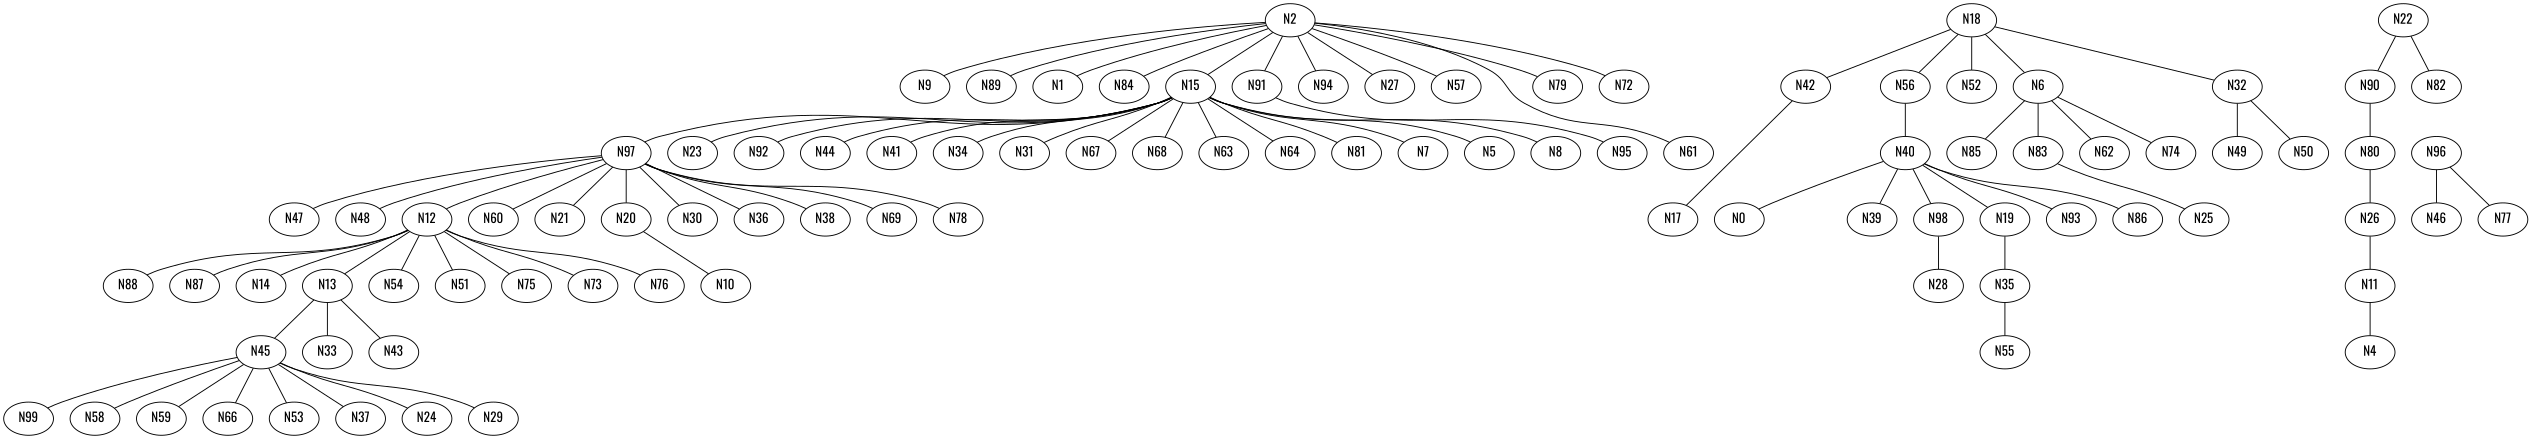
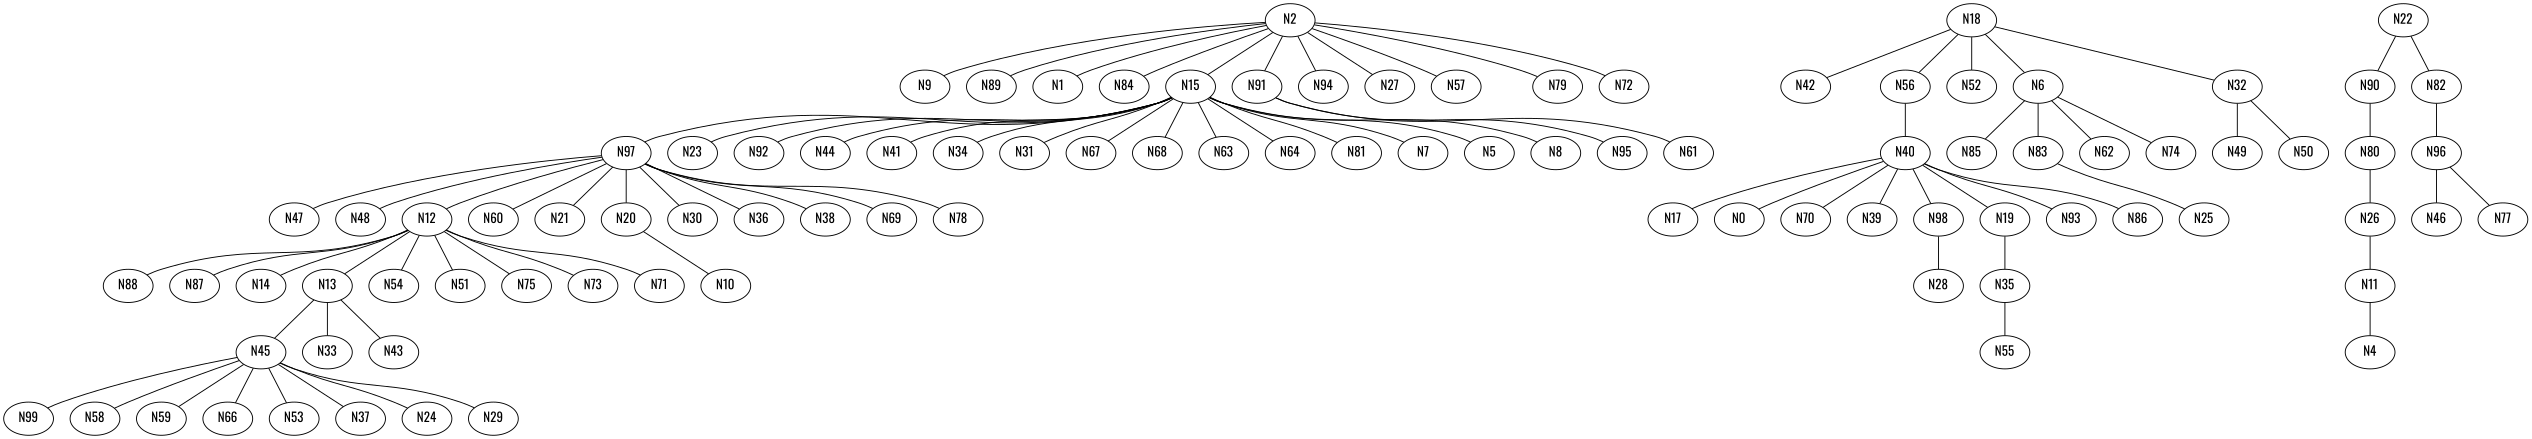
edge "N2" -- "N61": now "N91" -- "N61"
edge "N82" -- "N96": added
edge "N42" -- "N17": now "N40" -- "N17"
node "N70": added
node "N76": label "N76" -> "N71"
